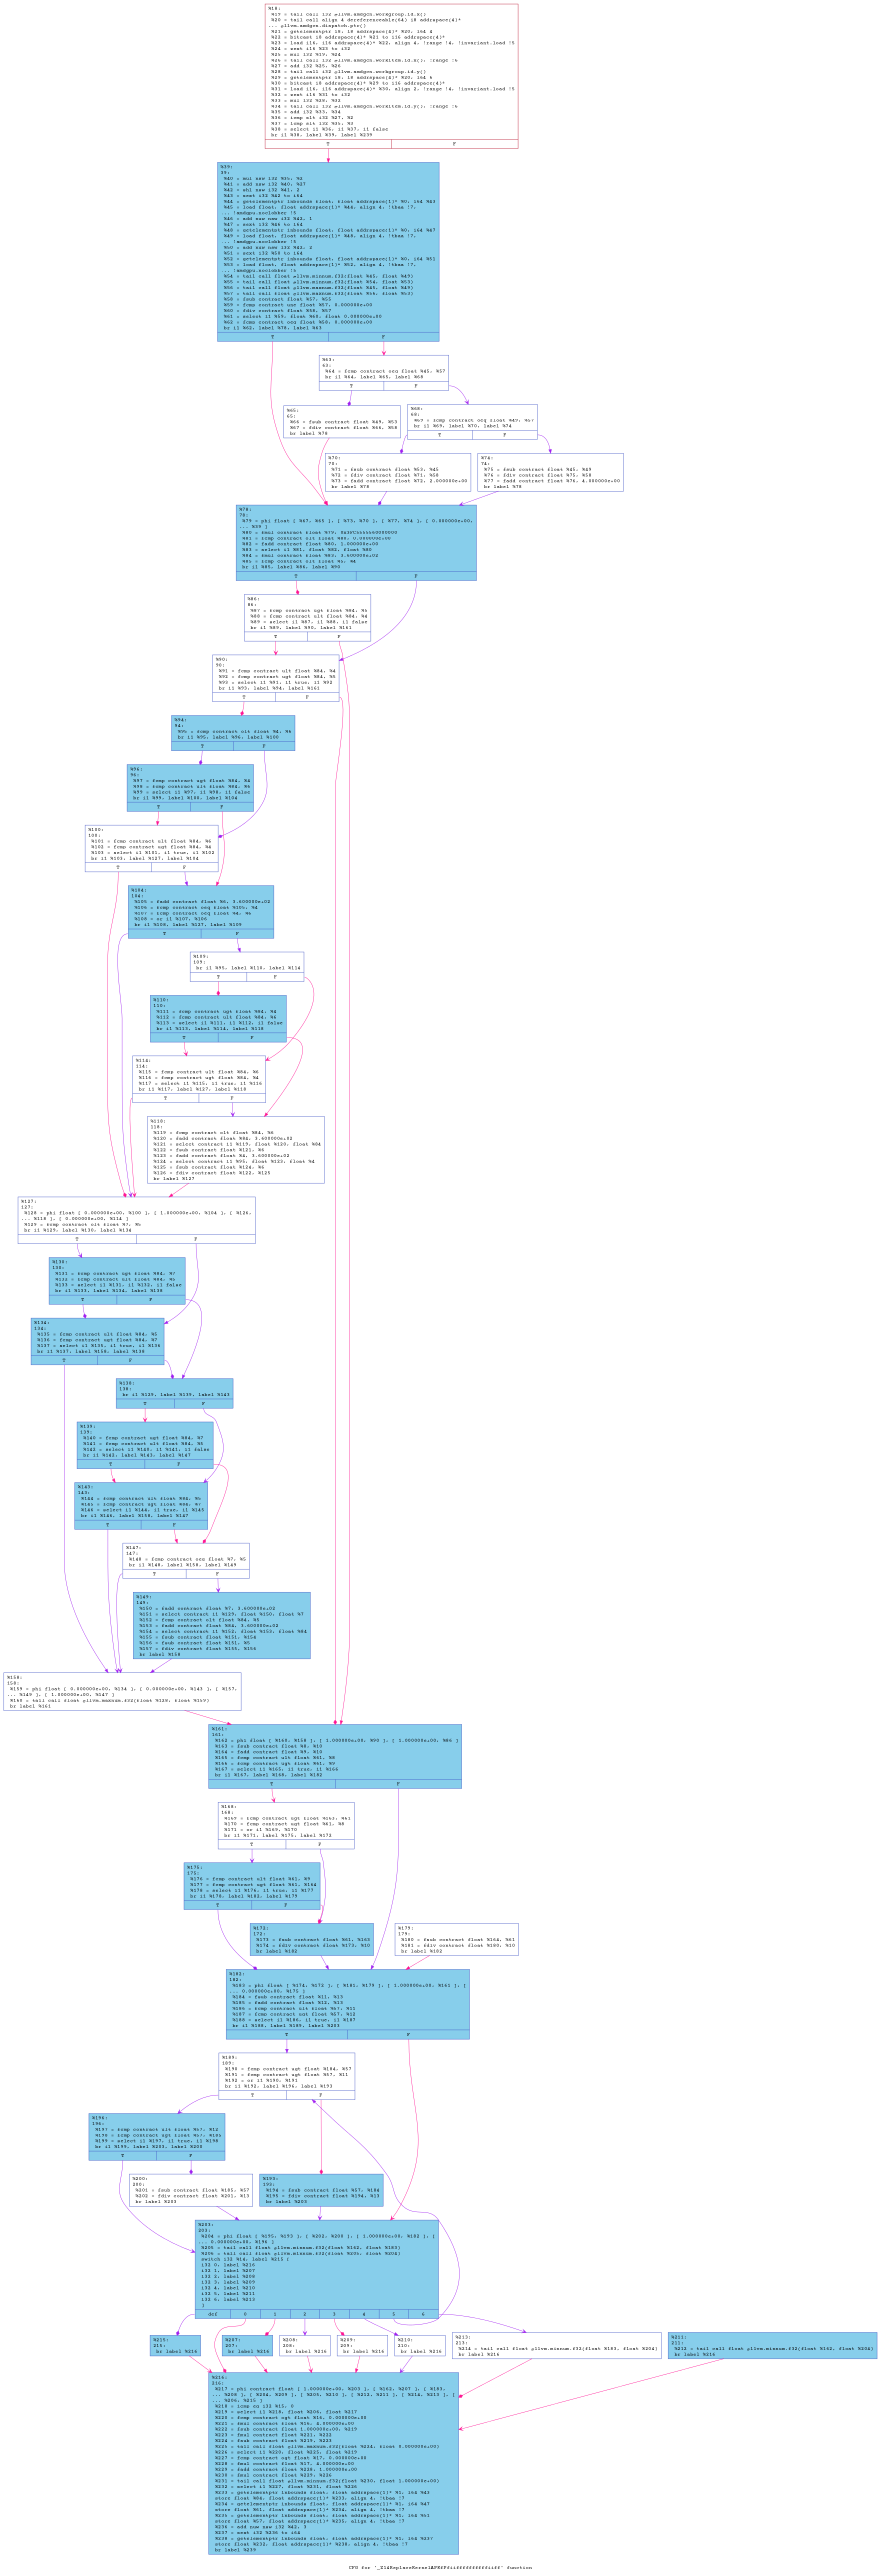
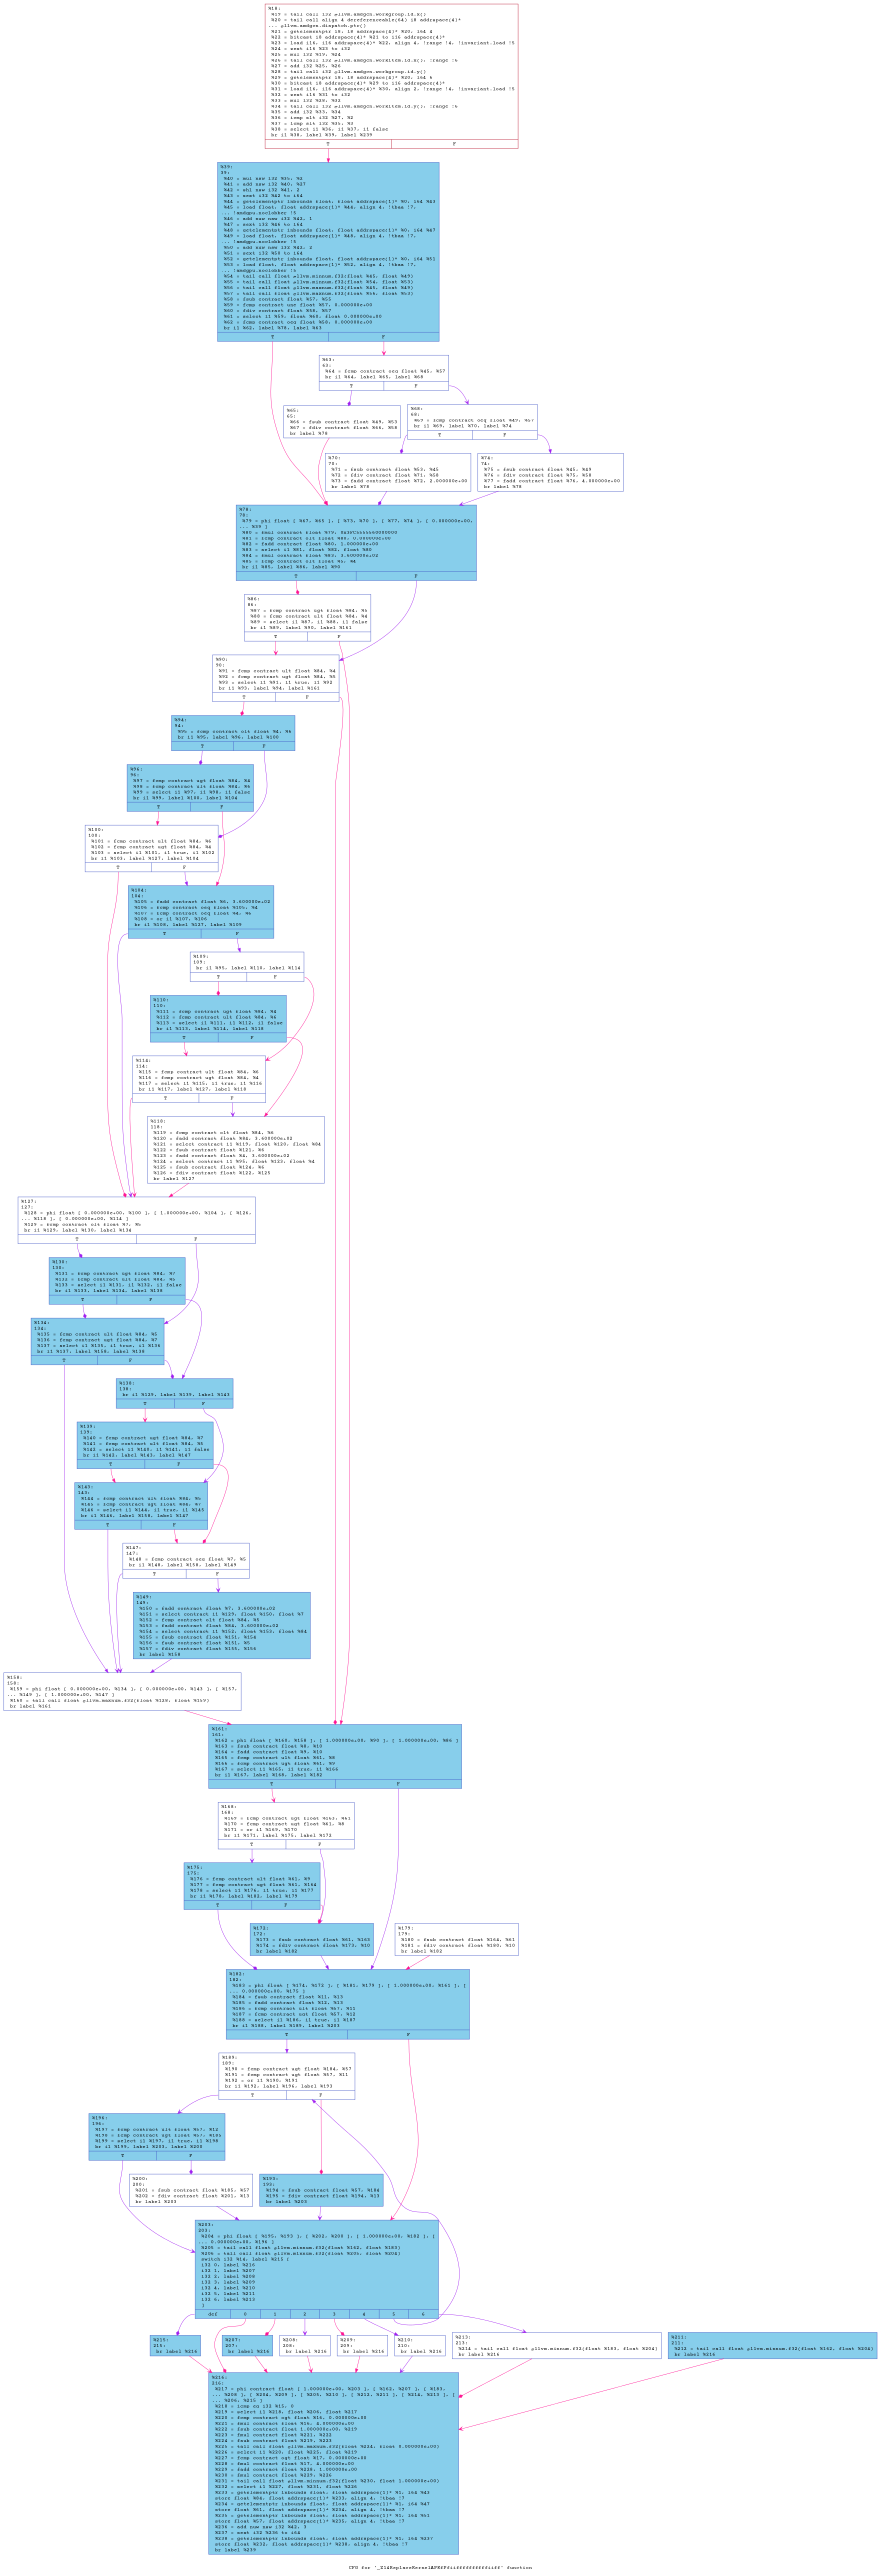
edge "%127:" -> "%130:": arrowhead vee -> diamond
